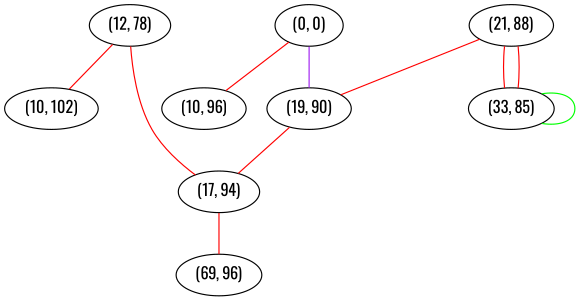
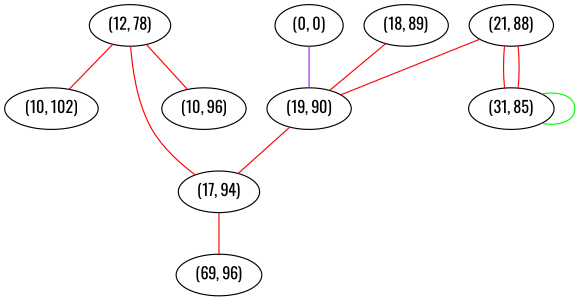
node "(18, 89)": added
edge "(0, 0)" -- "(10, 96)": now "(12, 78)" -- "(10, 96)"
node "(33, 85)": label "(33, 85)" -> "(31, 85)"
